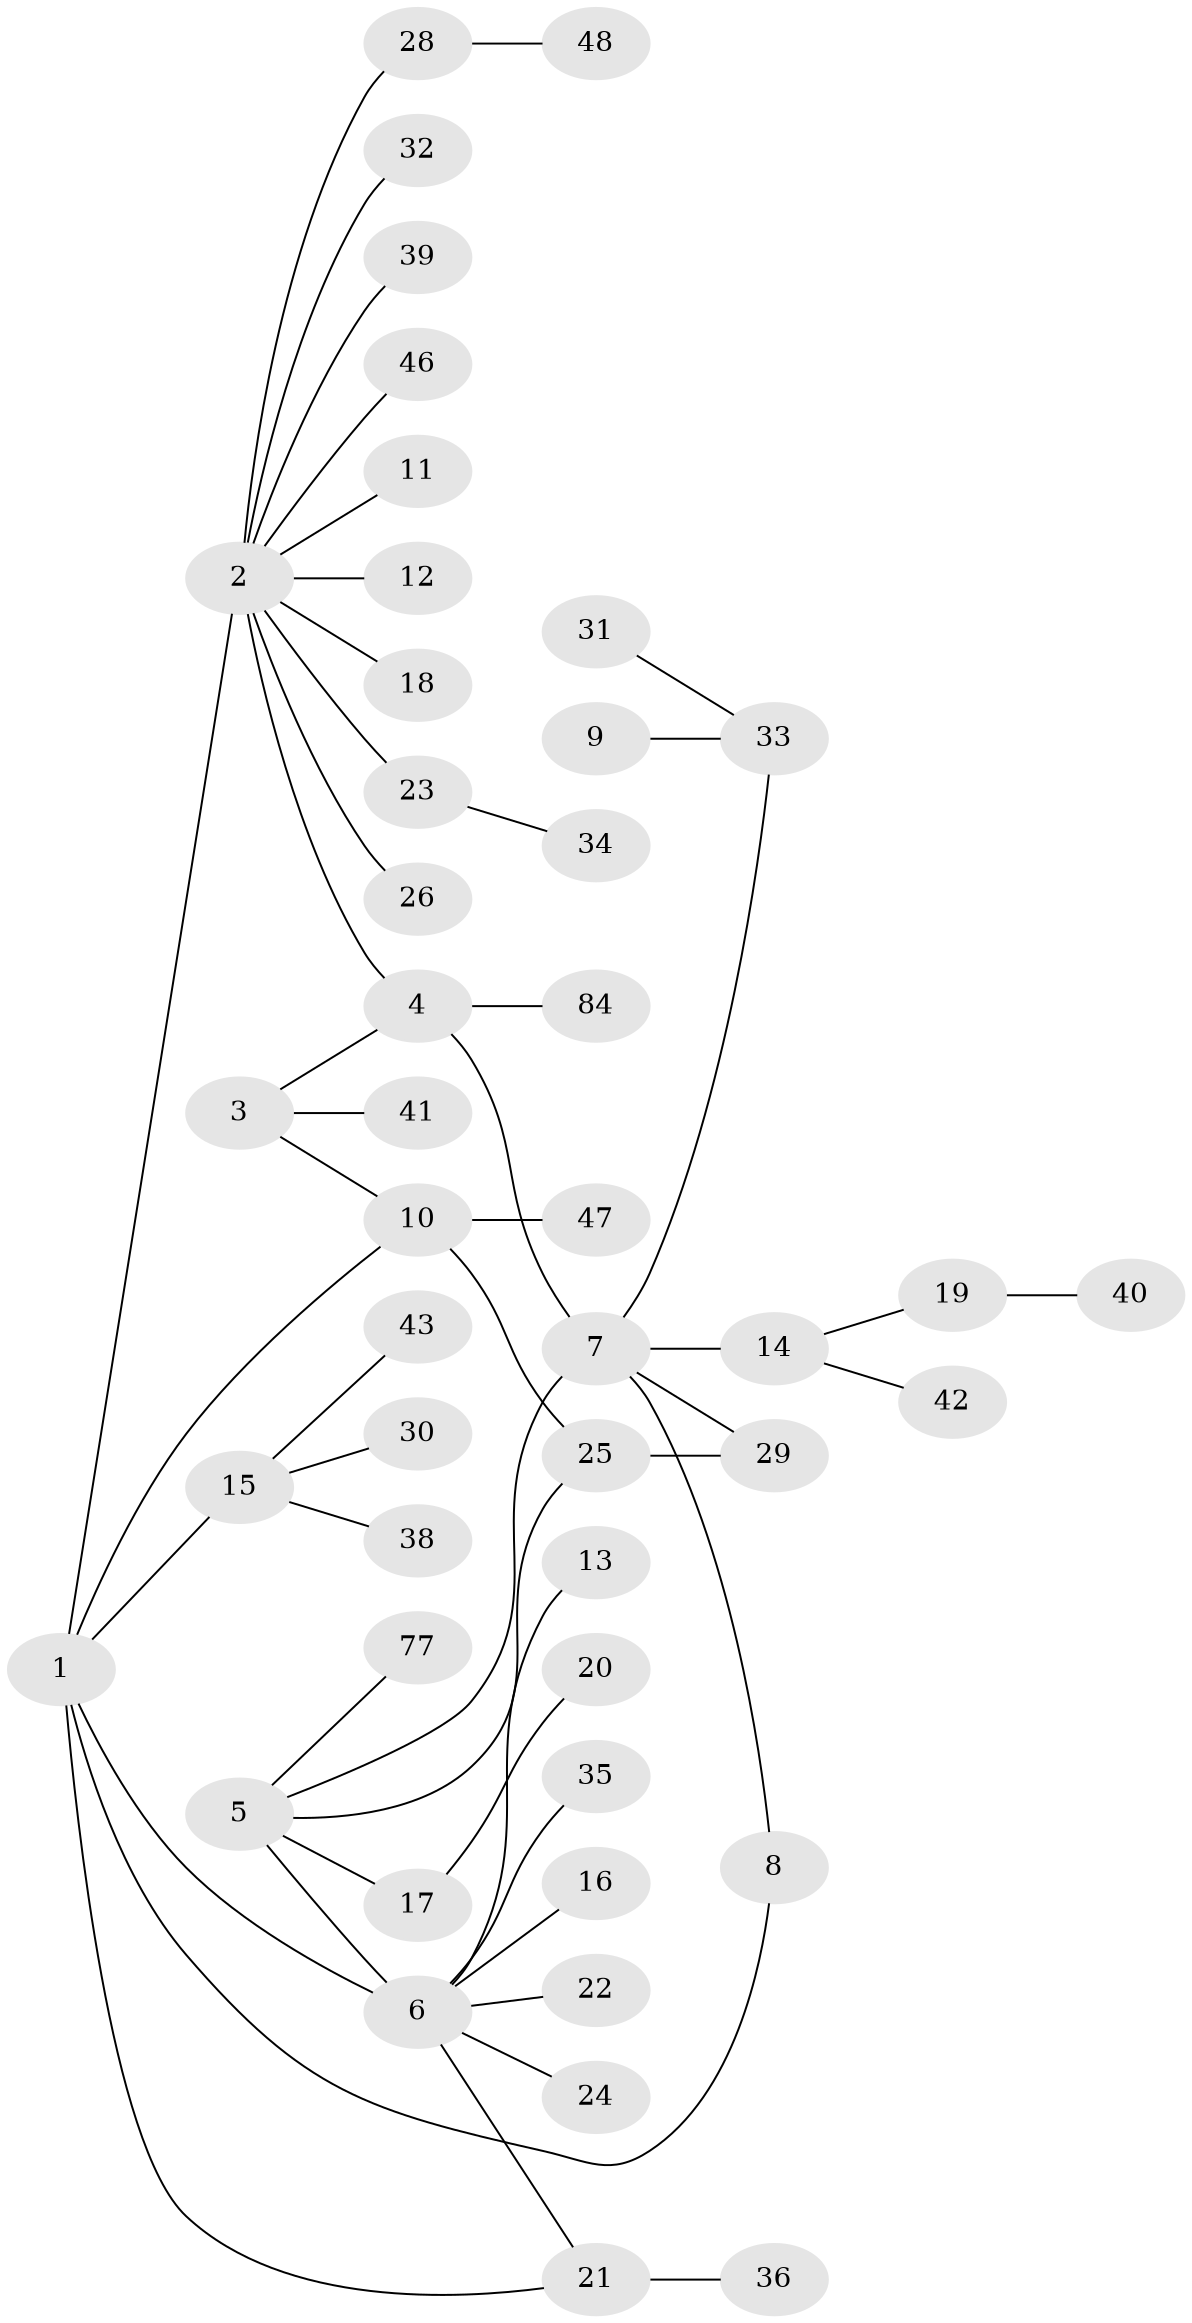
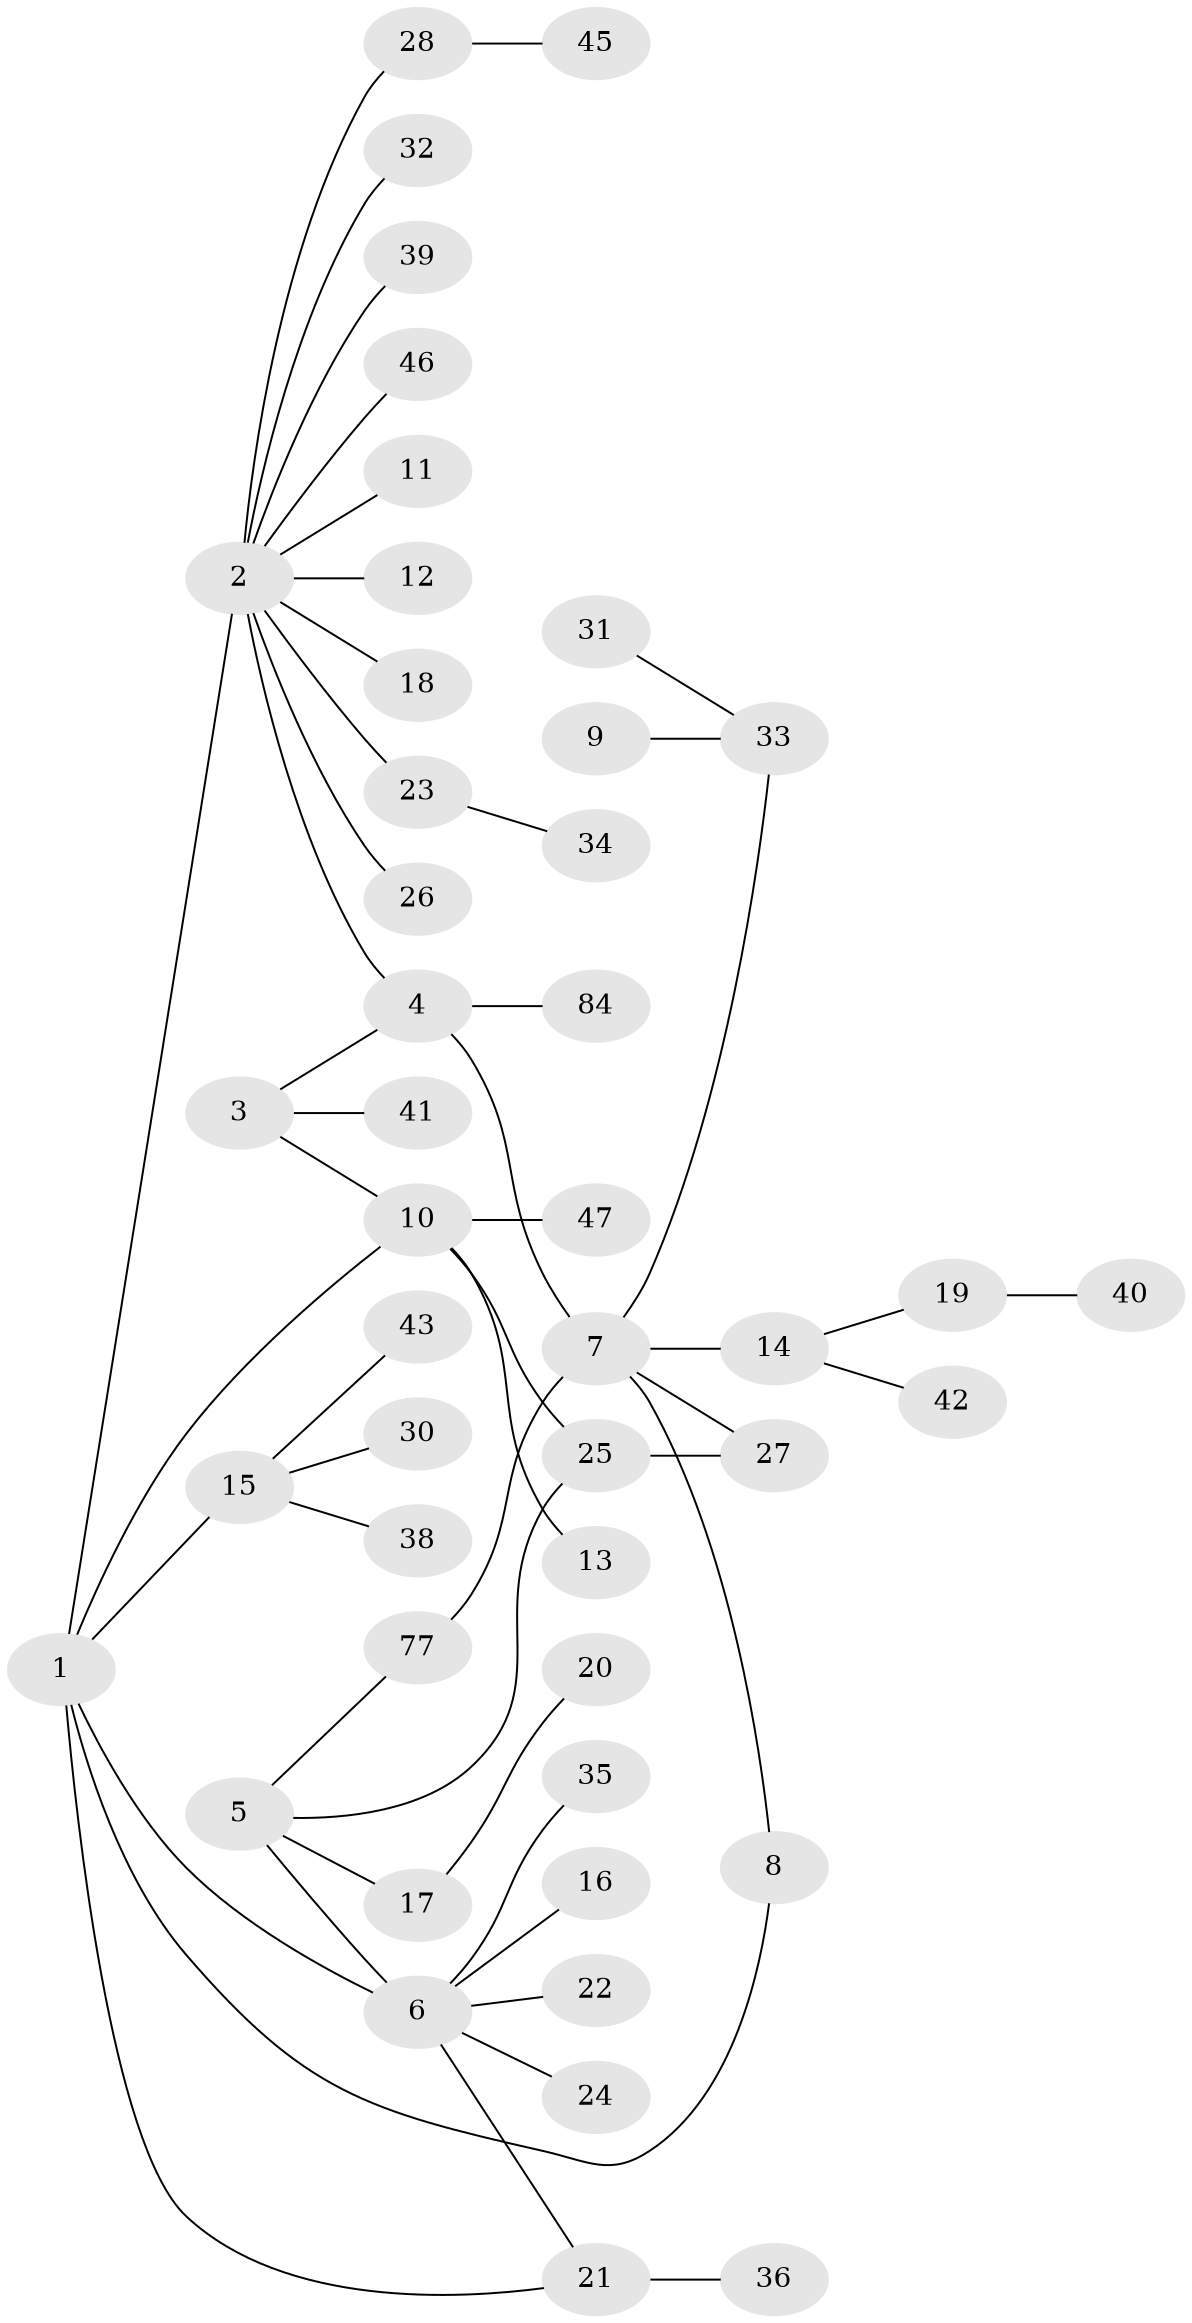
node "48": label "48" -> "45"
node "29": label "29" -> "27"
edge "7" -- "5": now "7" -- "77"
edge "13" -- "6": now "13" -- "10"
